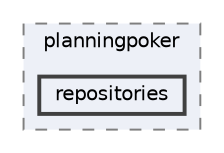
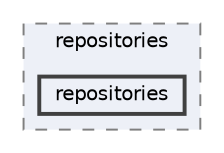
cluster "planningpoker": label "planningpoker" -> "repositories"
